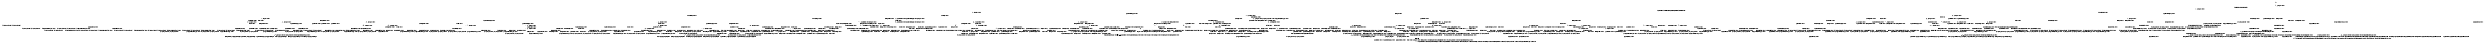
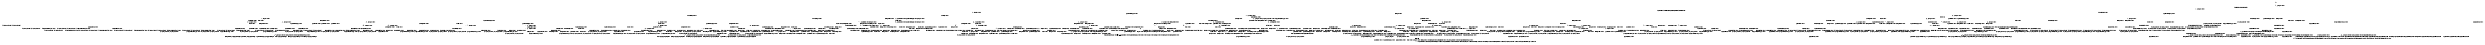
edge "s69" -> "s70": now "s69" -> "s27"
edge "s64" -> "s72": added, label "RSA_CLIENT_HELLO / TIMEOUT"
